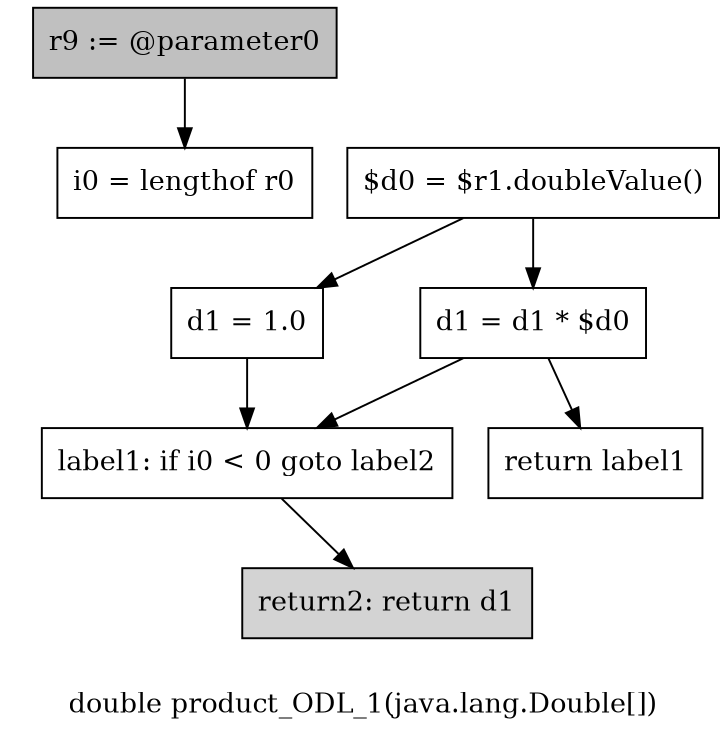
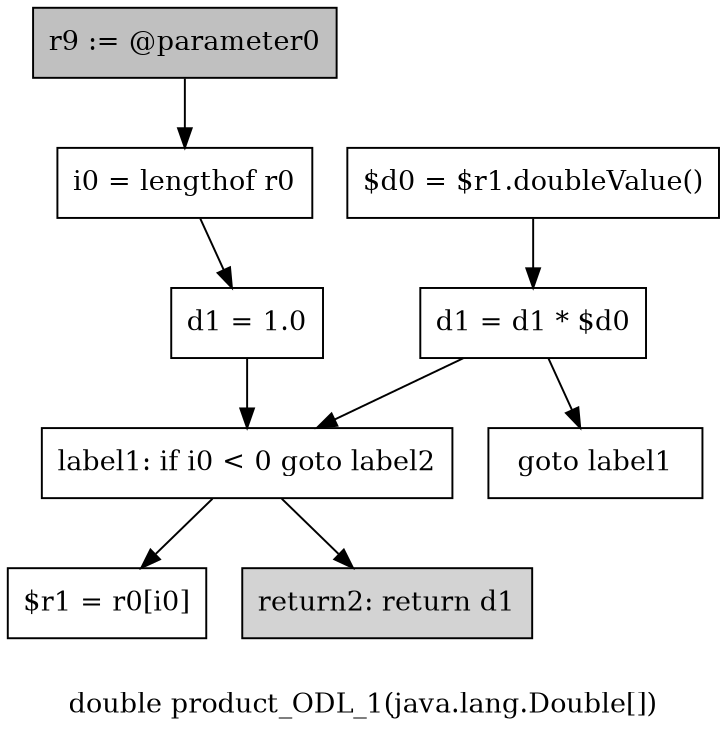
edge "$d0 = $r1.doubleValue()" -> "d1 = 1.0": now "i0 = lengthof r0" -> "d1 = 1.0"
node "return label1": label "return label1" -> "goto label1"
node "$r1 = r0[i0]": added
